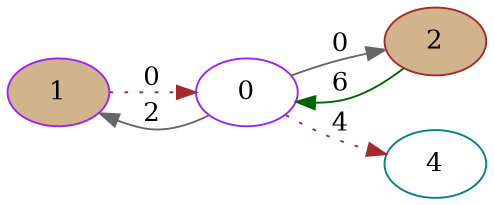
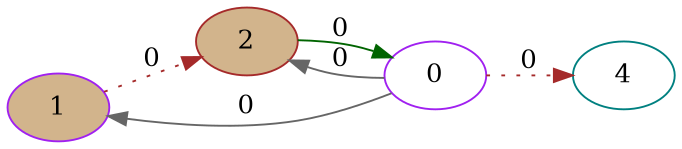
edge "2" -> "0": label "6" -> "0"
edge "1" -> "0": now "1" -> "2"
edge "0" -> "1": label "2" -> "0"
edge "0" -> "4": label "4" -> "0"
